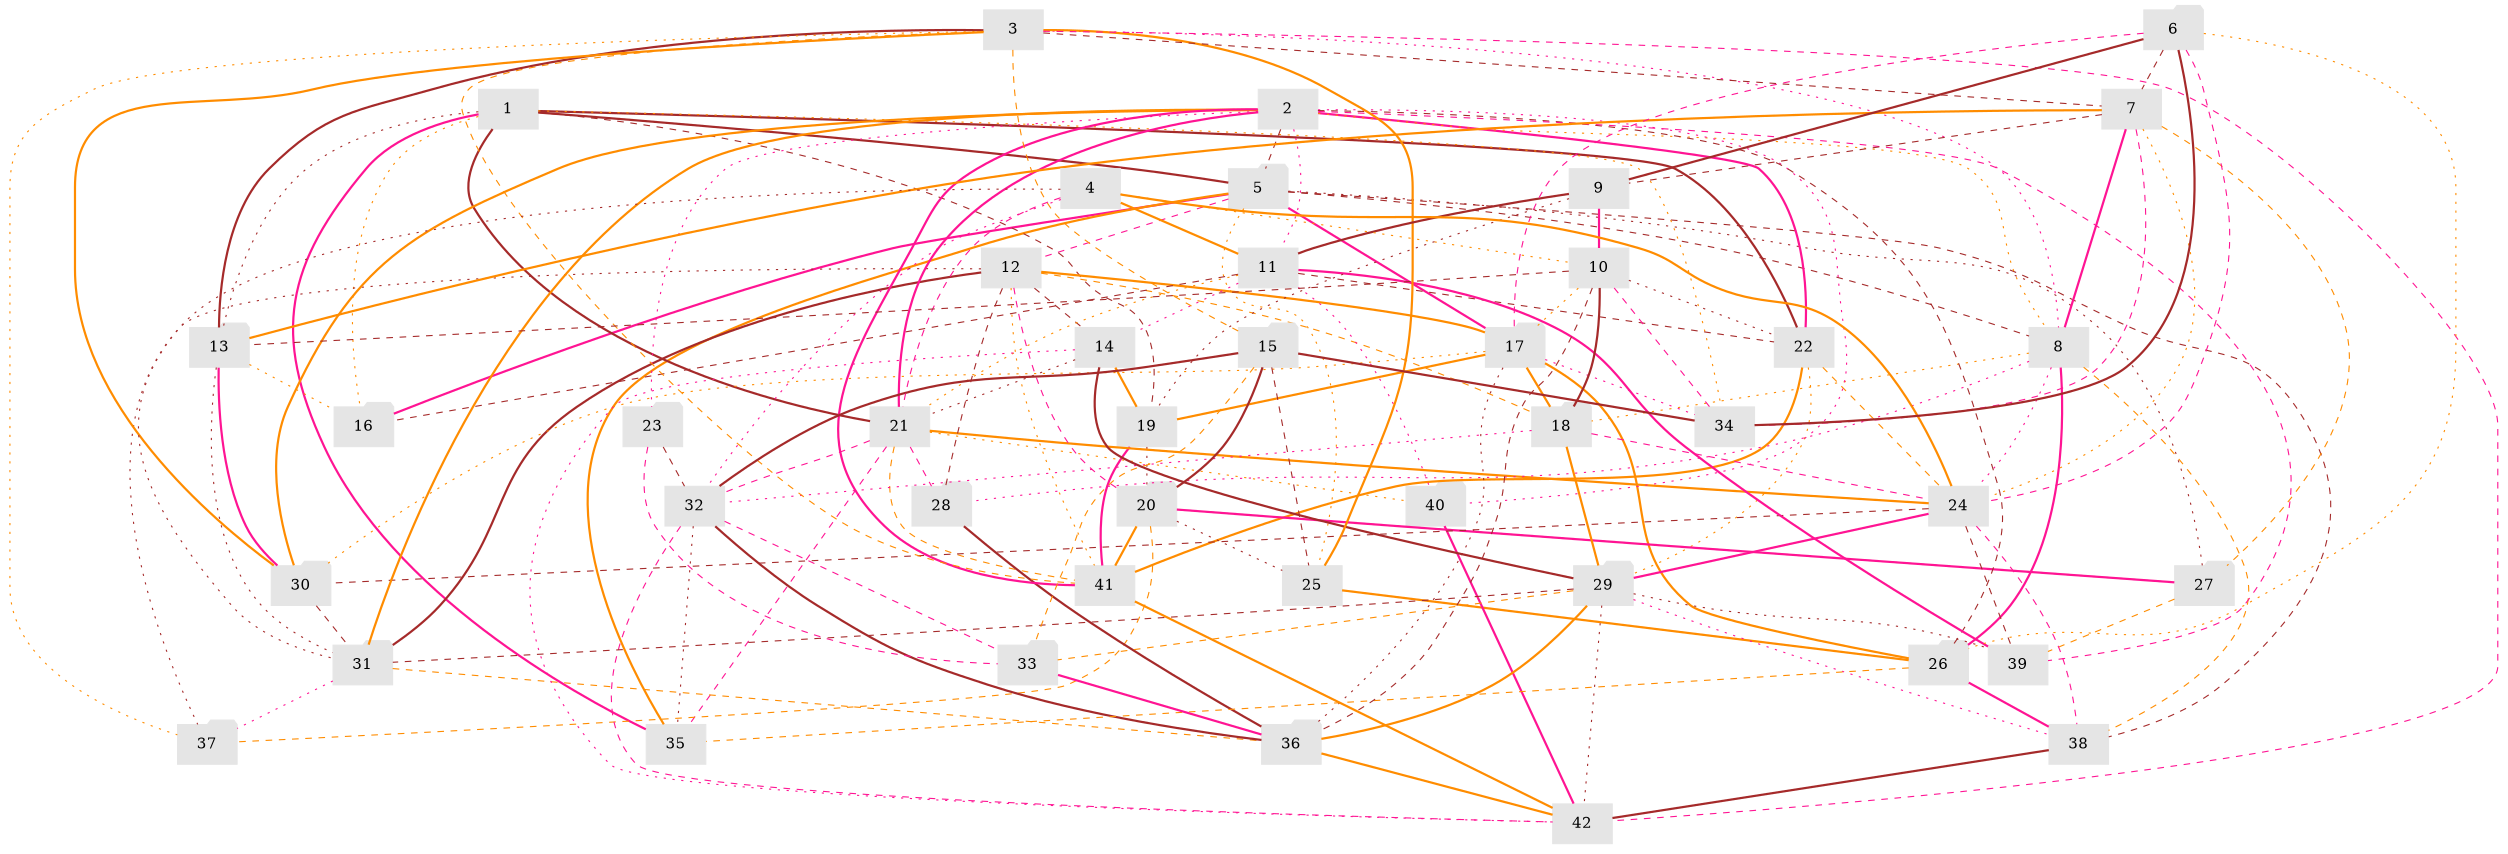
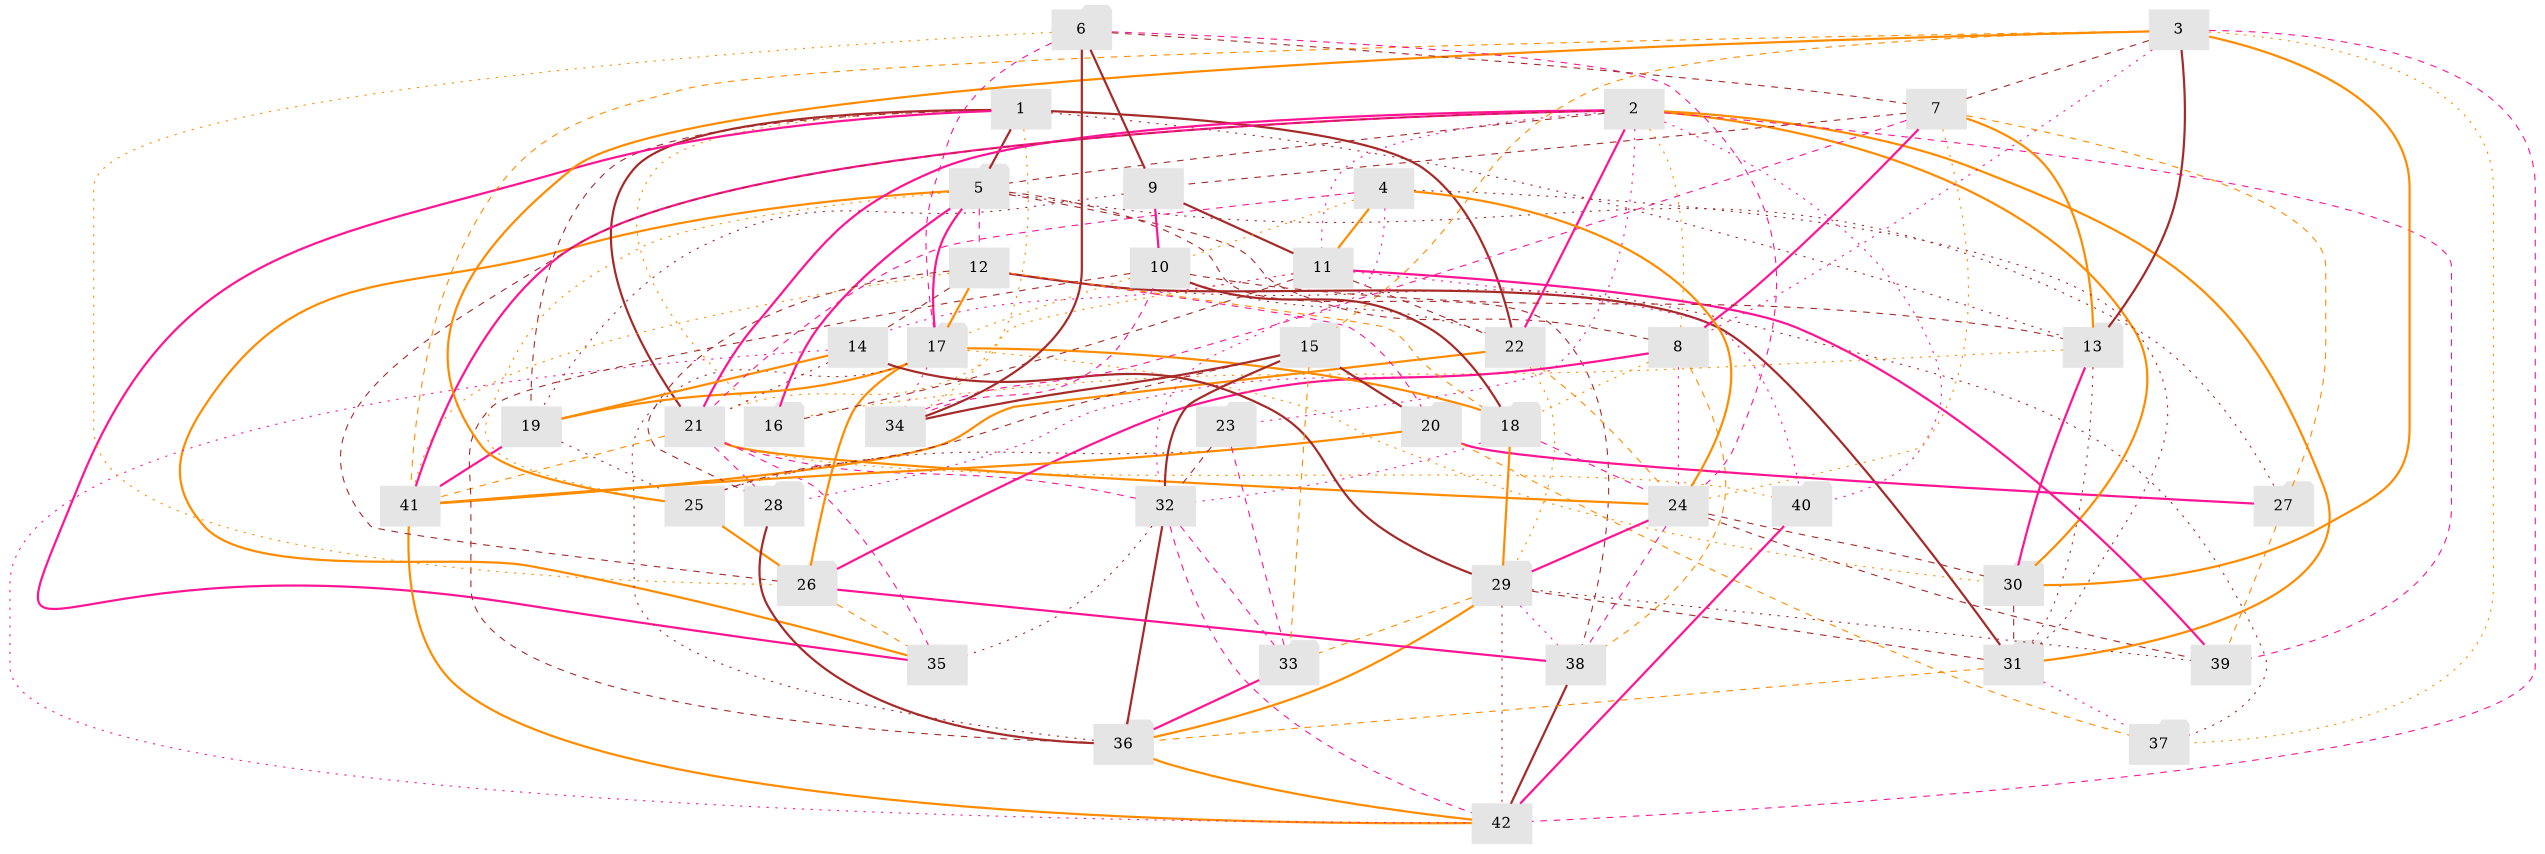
edge "19" -- "20": now "19" -- "25"
